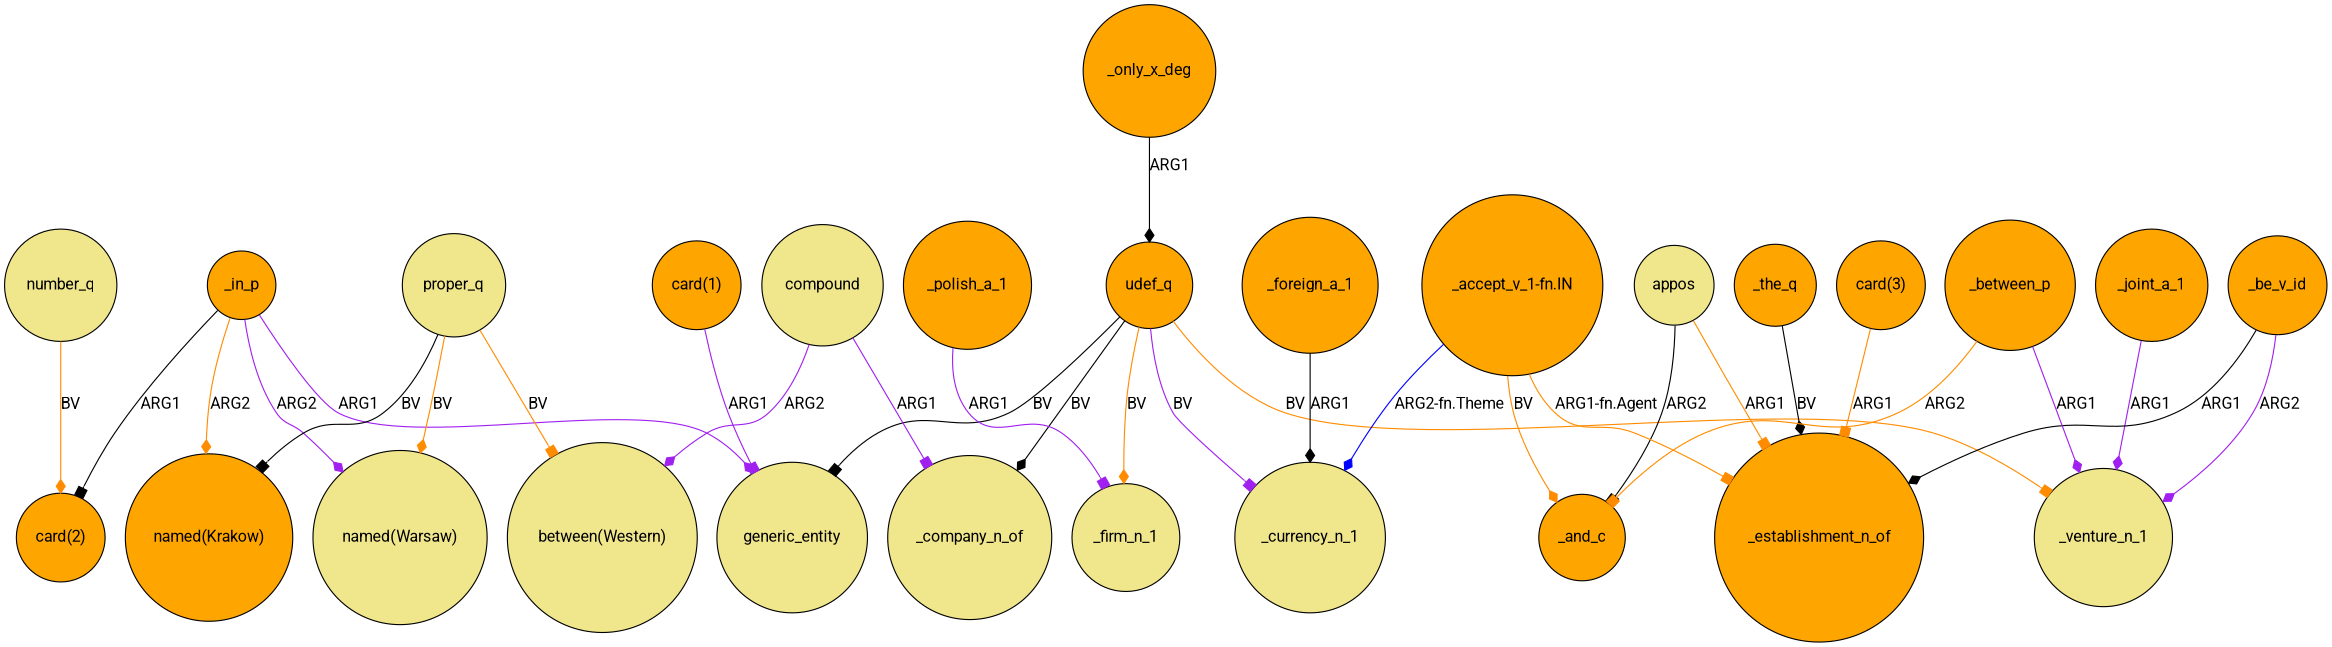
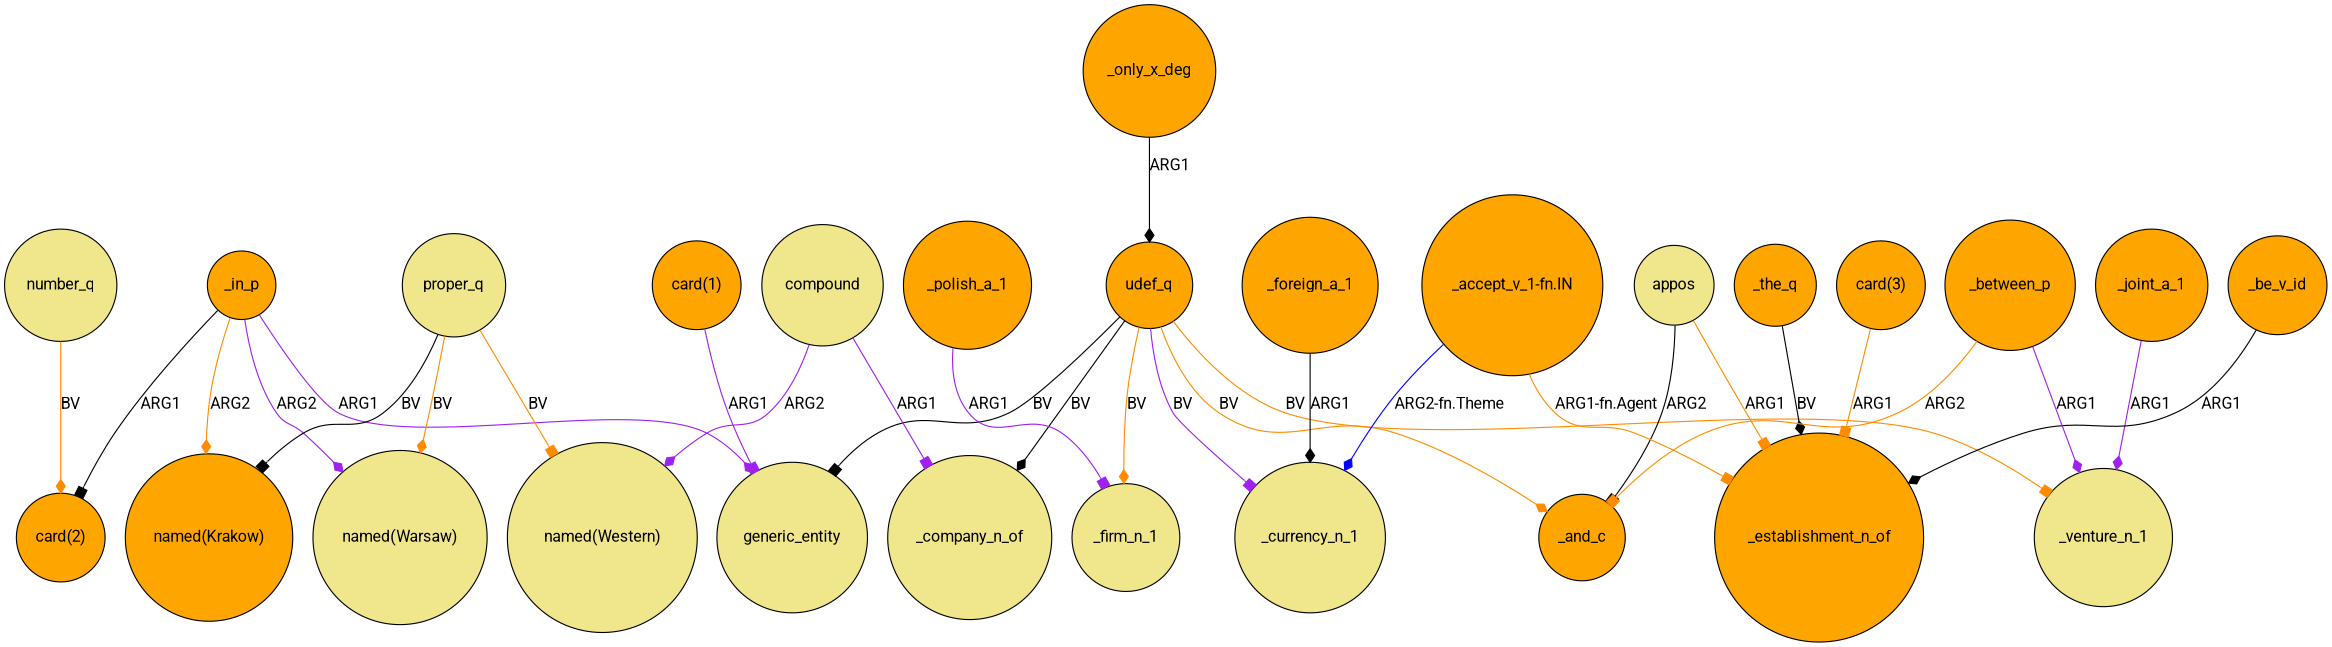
edge "_be_v_id" -> "_venture_n_1": removed, label "ARG2"
edge "_accept_v_1-fn.IN" -> "_and_c": now "udef_q" -> "_and_c"
node "between(Western)": label "between(Western)" -> "named(Western)"
